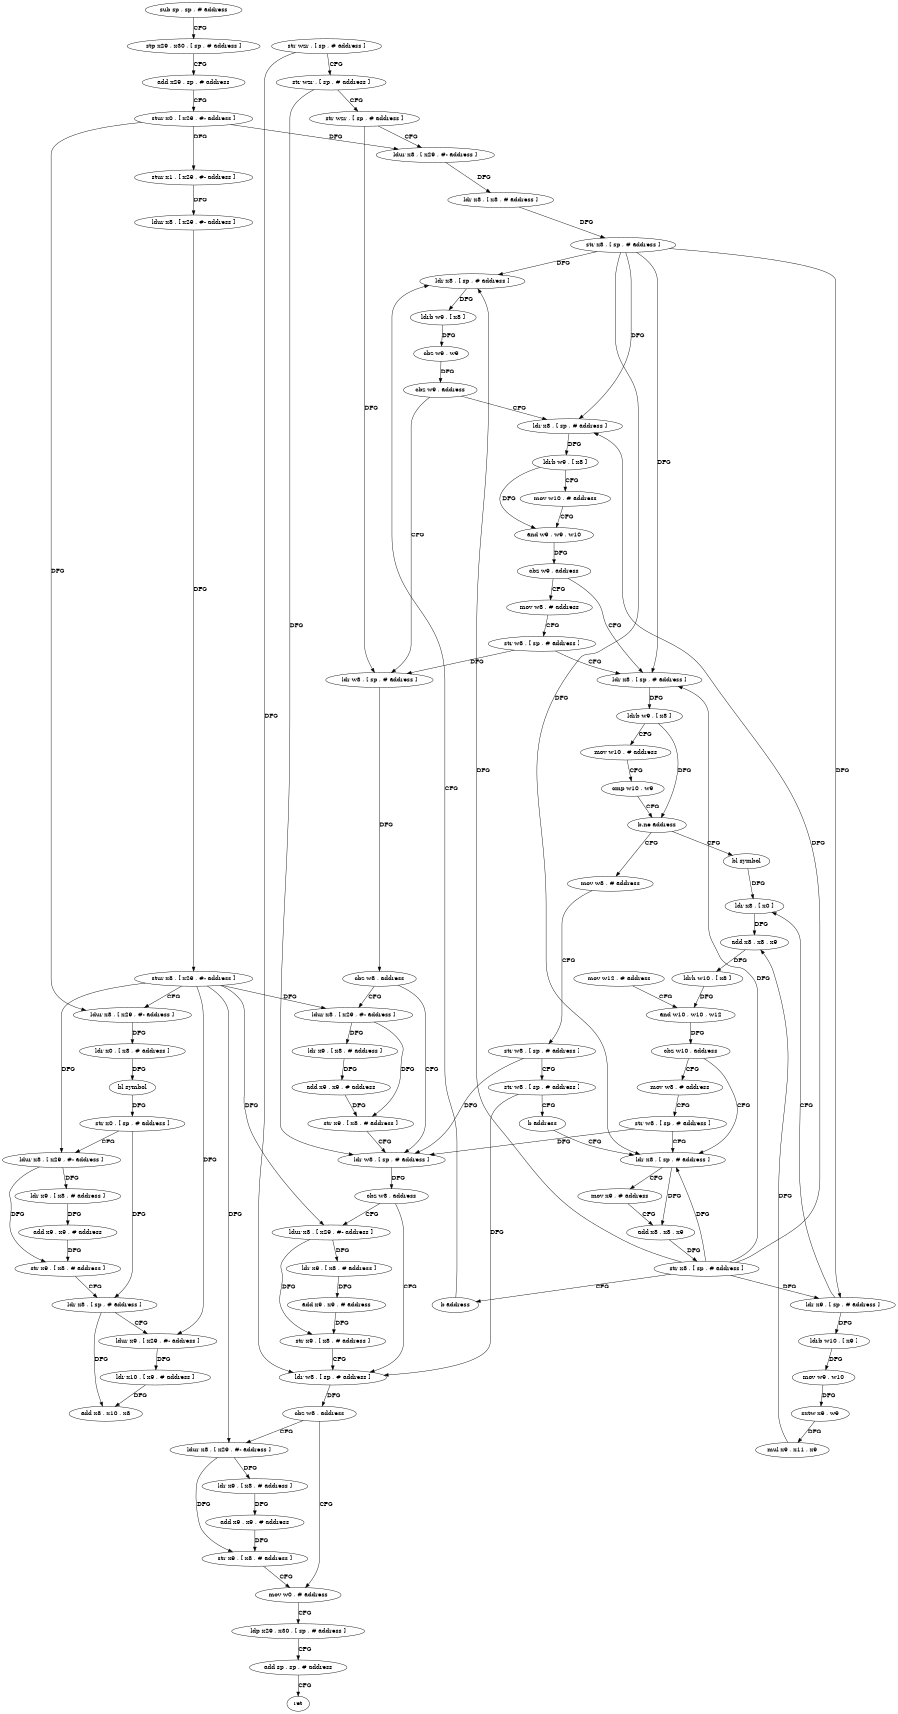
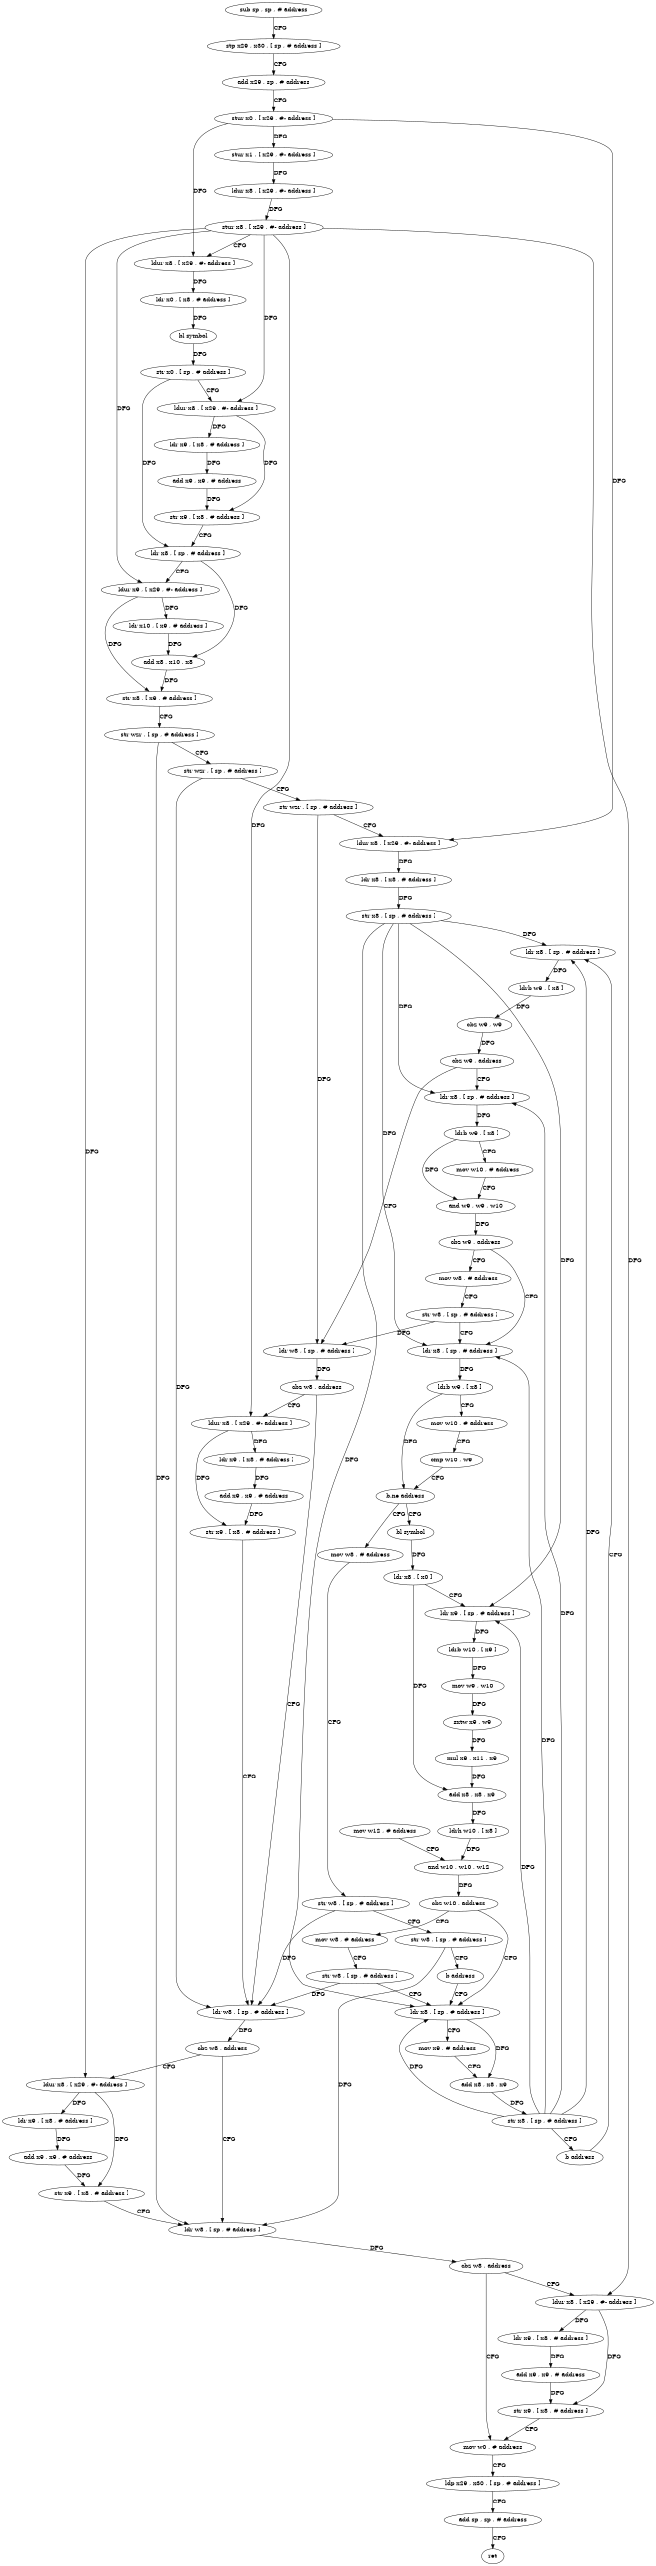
node "str x8 , [ x9 , # address ]": added
edge "ldr x9 , [ sp , # address ]" -> "ldr x8 , [ x0 ]": reversed
